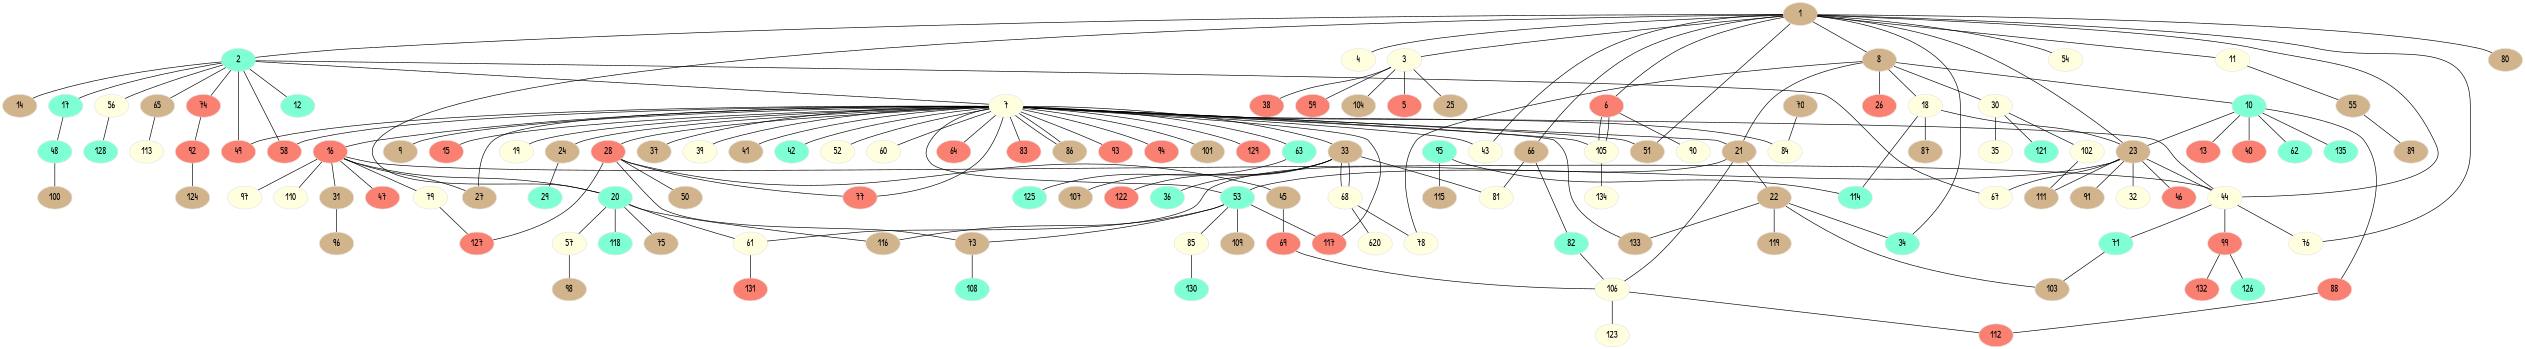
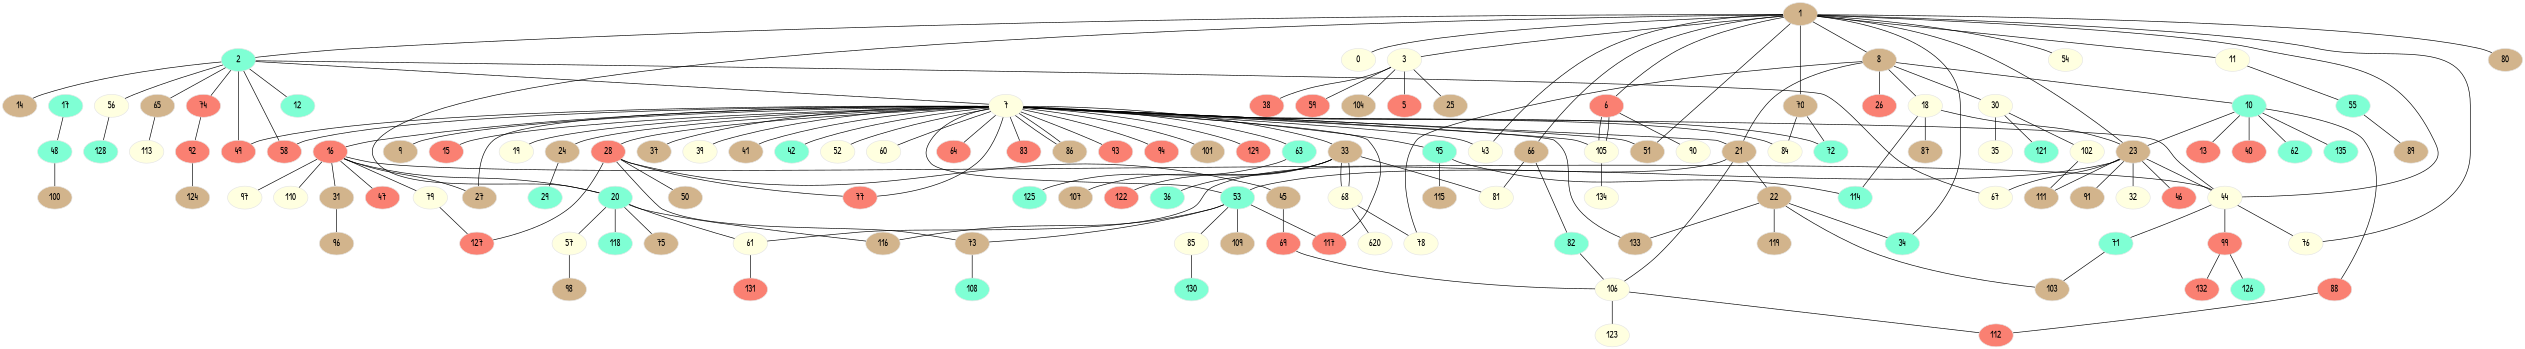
node "4": label "4" -> "0"
edge "1" -- "70": added
edge "2" -- "17": removed
node "55": fillcolor tan -> aquamarine
edge "7" -- "95": added
node "72": added
